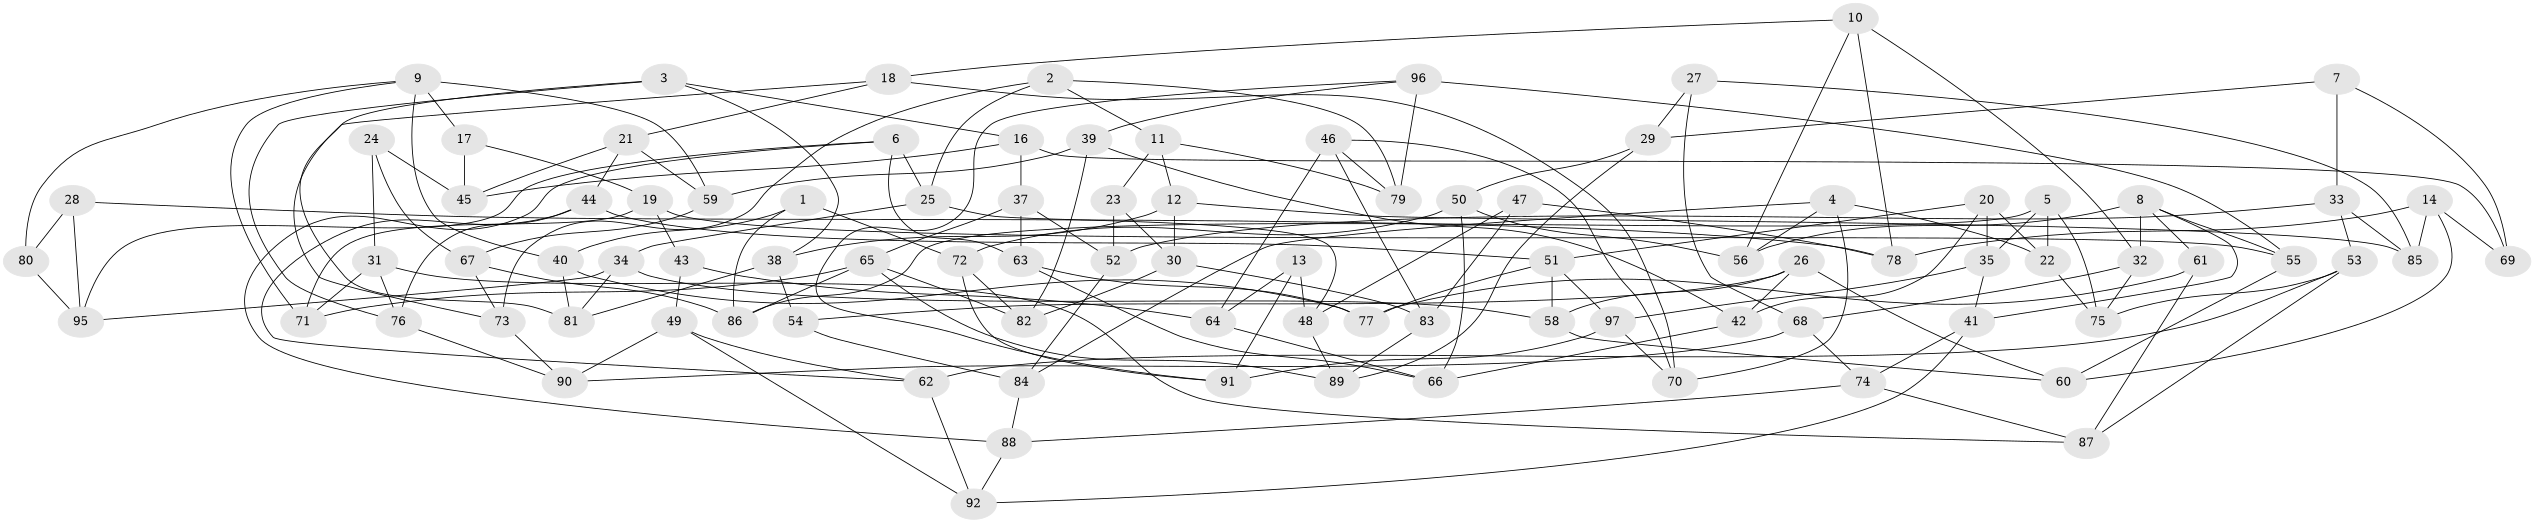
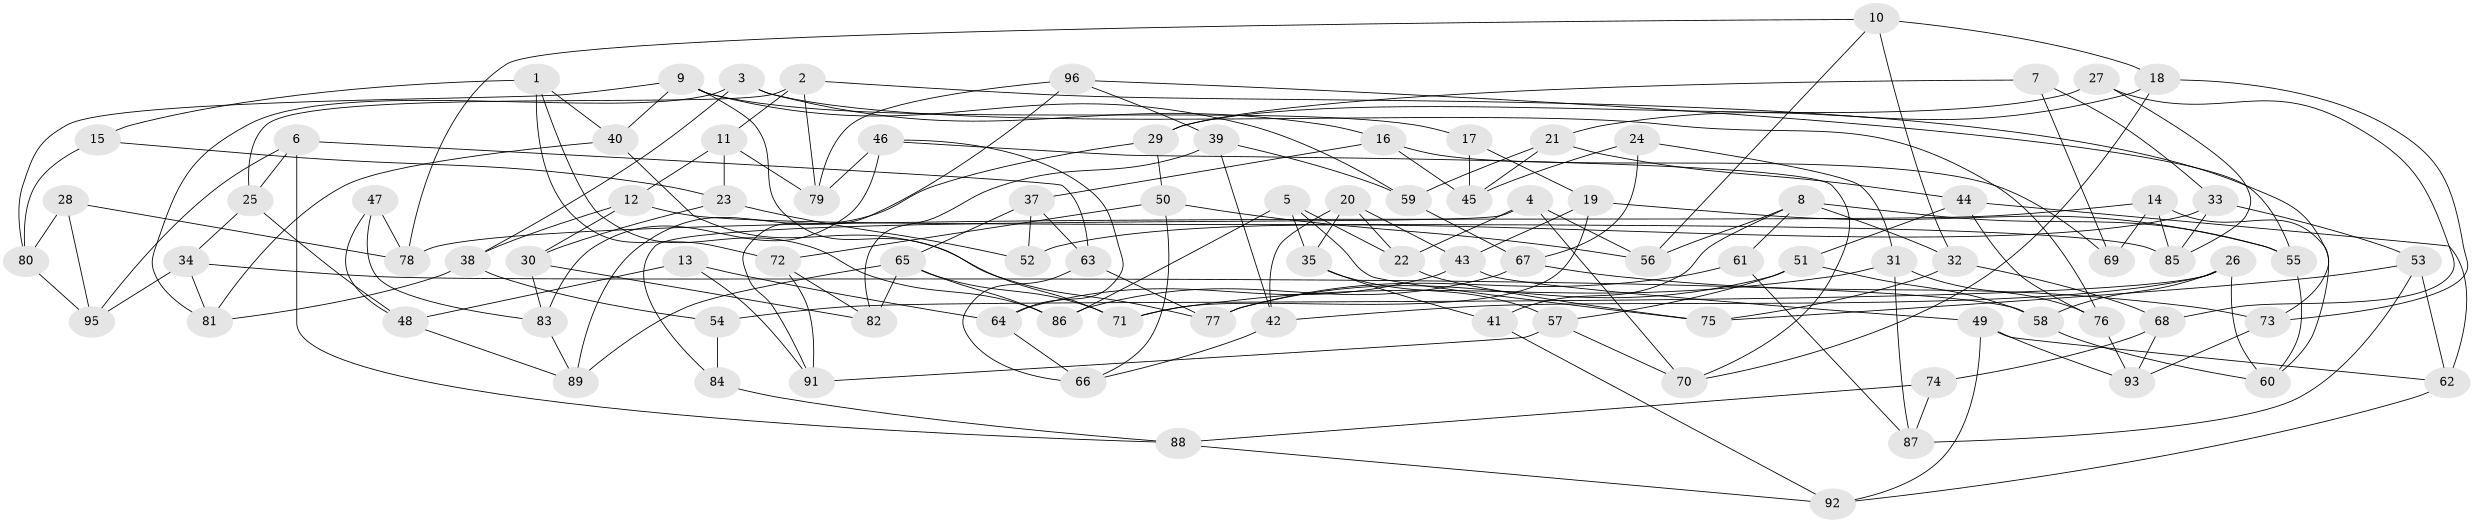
node "15": added
edge "20" -- "51": now "20" -- "43"
edge "52" -- "84": removed
node "97": label "97" -> "57"
edge "41" -- "74": removed
node "90": label "90" -> "93"
